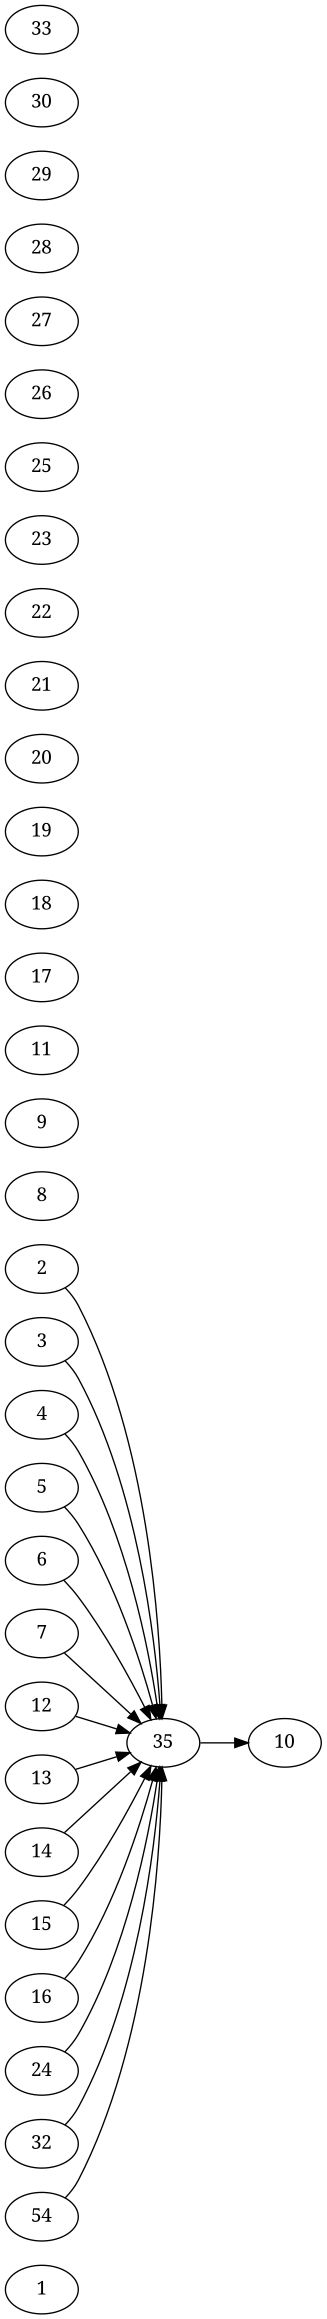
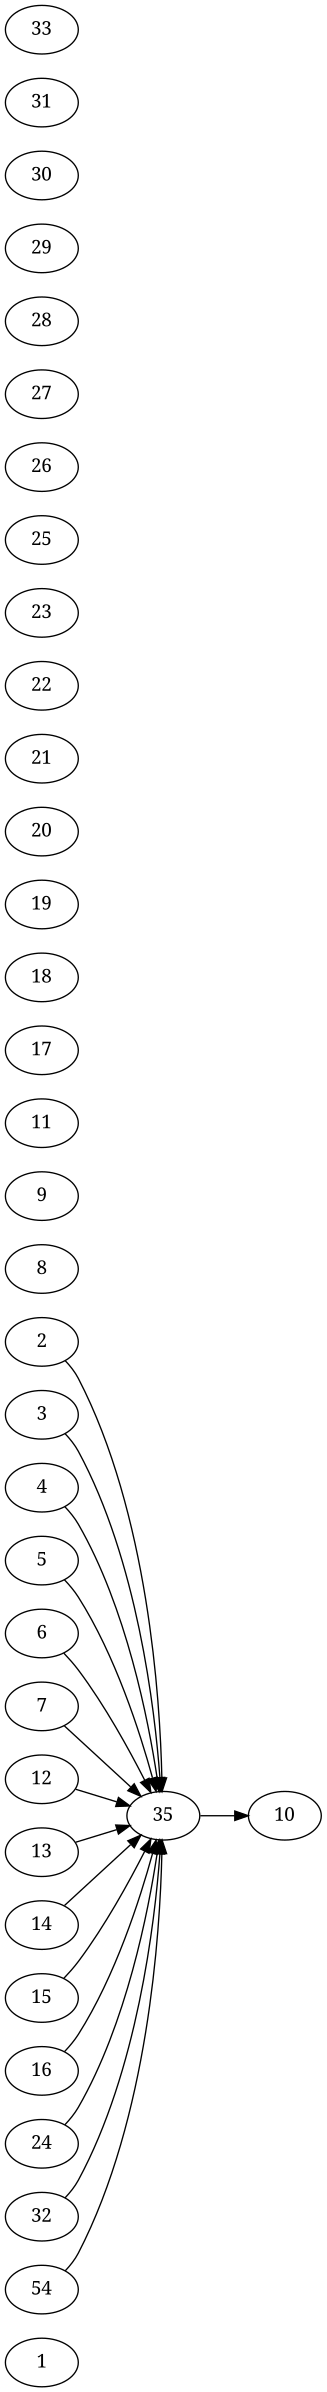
node "31": added
